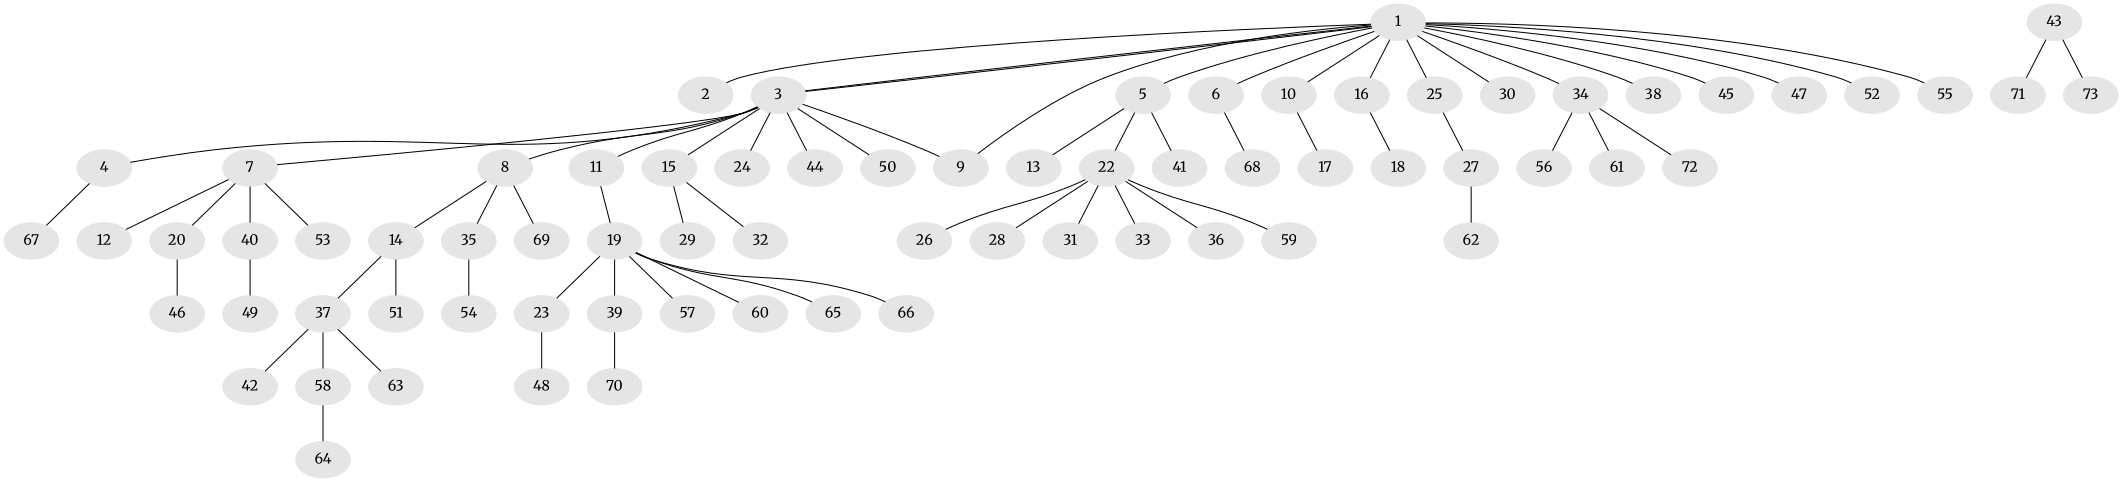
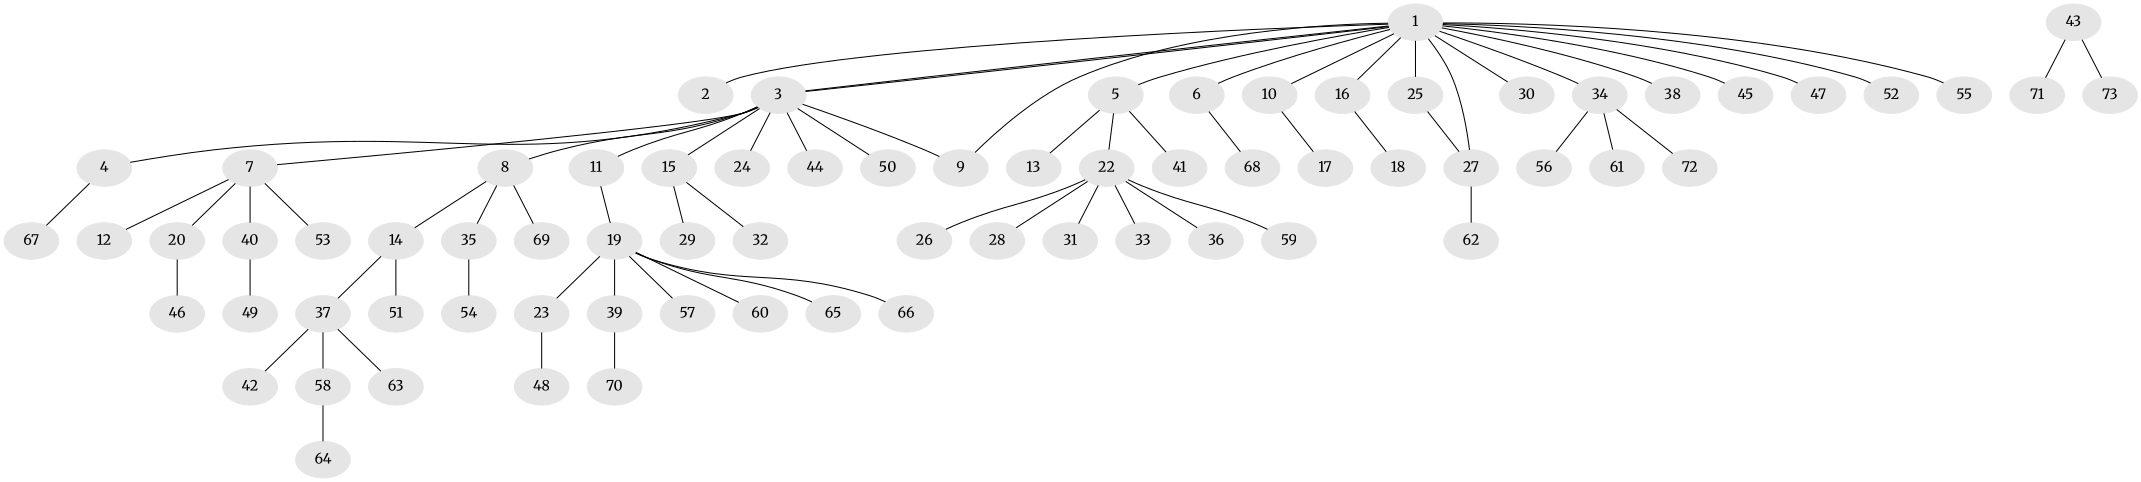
edge "1" -- "27": added
